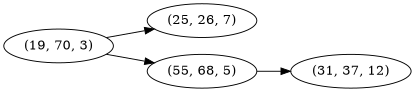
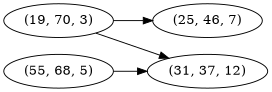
node "(25, 26, 7)": label "(25, 26, 7)" -> "(25, 46, 7)"
edge "(19, 70, 3)" -> "(55, 68, 5)": now "(19, 70, 3)" -> "(31, 37, 12)"
